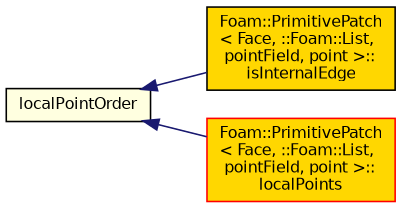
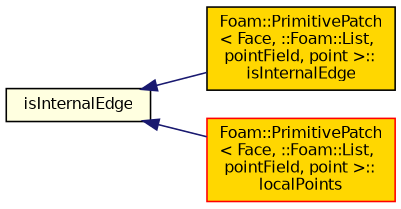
node "localPointOrder": label "localPointOrder" -> "isInternalEdge"
